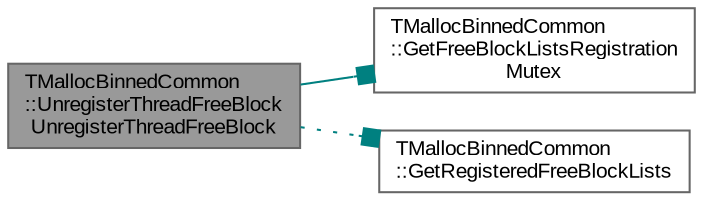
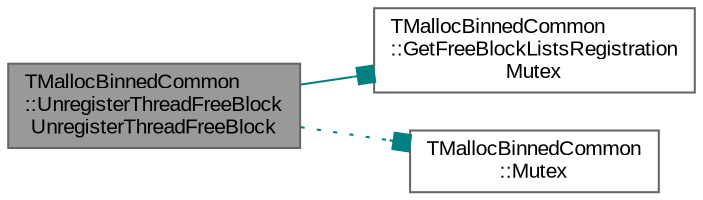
node "TMallocBinnedCommon ::GetRegisteredFreeBlockLists": label "TMallocBinnedCommon ::GetRegisteredFreeBlockLists" -> "TMallocBinnedCommon ::Mutex"
